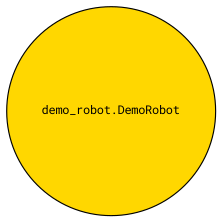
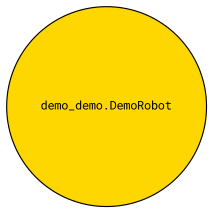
node "demo_robot.DemoRobot": label "demo_robot.DemoRobot" -> "demo_demo.DemoRobot"
